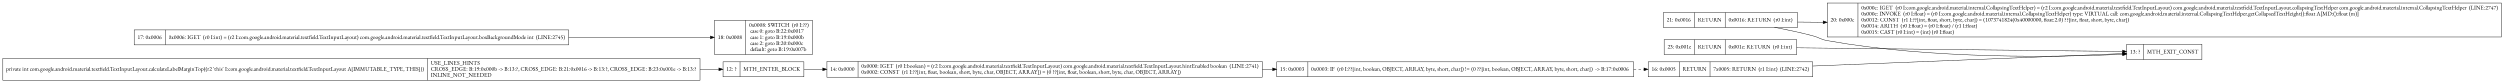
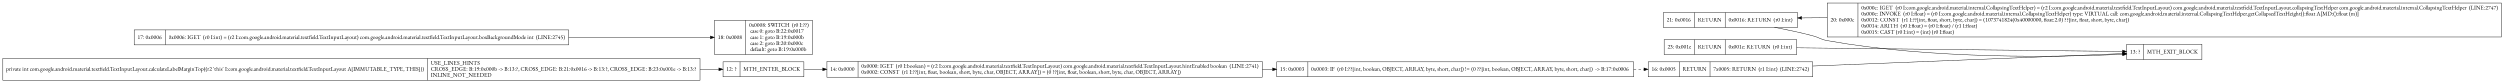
edge "21: 0x0016" -> "20: 0x000c": reversed
node "18: 0x0008": text "default: goto B:19:0x007b" -> "default: goto B:19:0x000b"
node "13: ?": text "MTH_EXIT_CONST" -> "MTH_EXIT_BLOCK"
